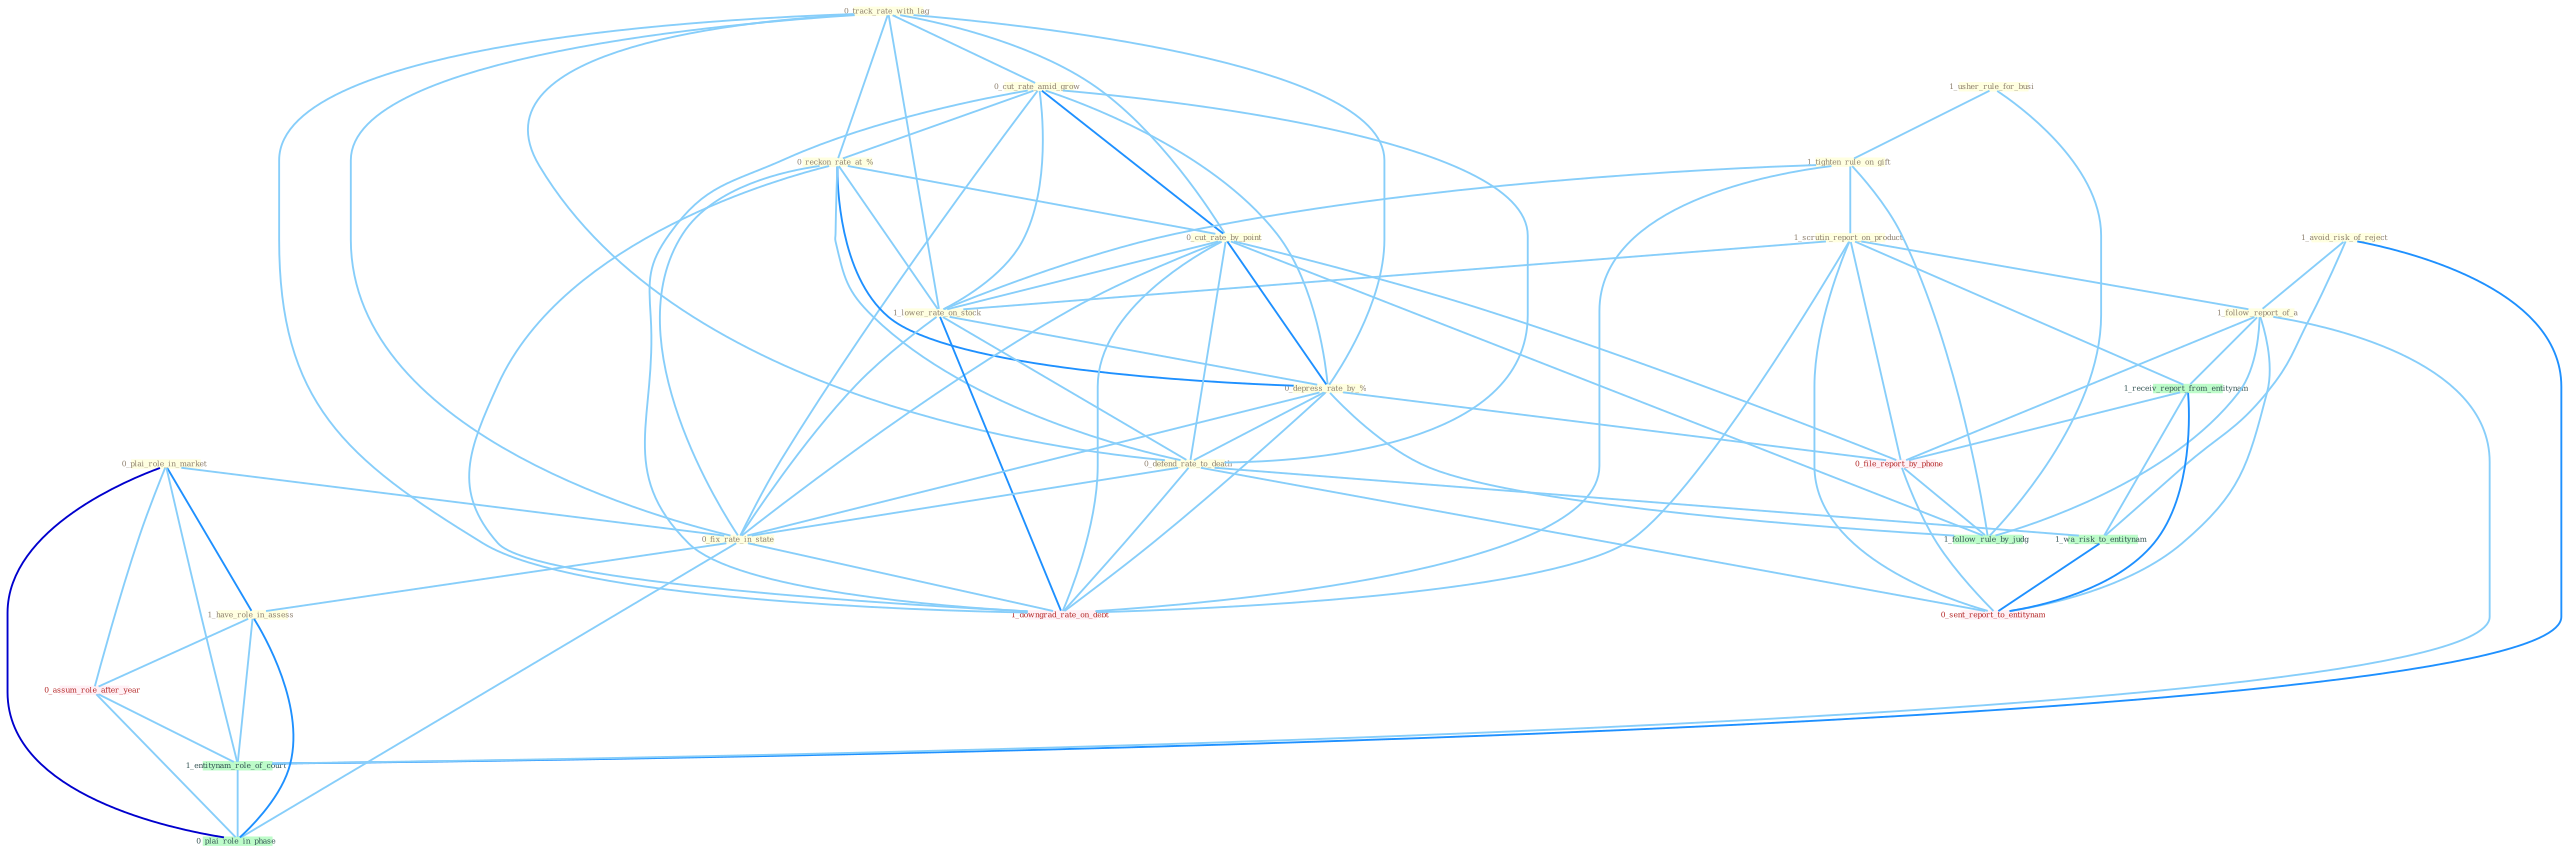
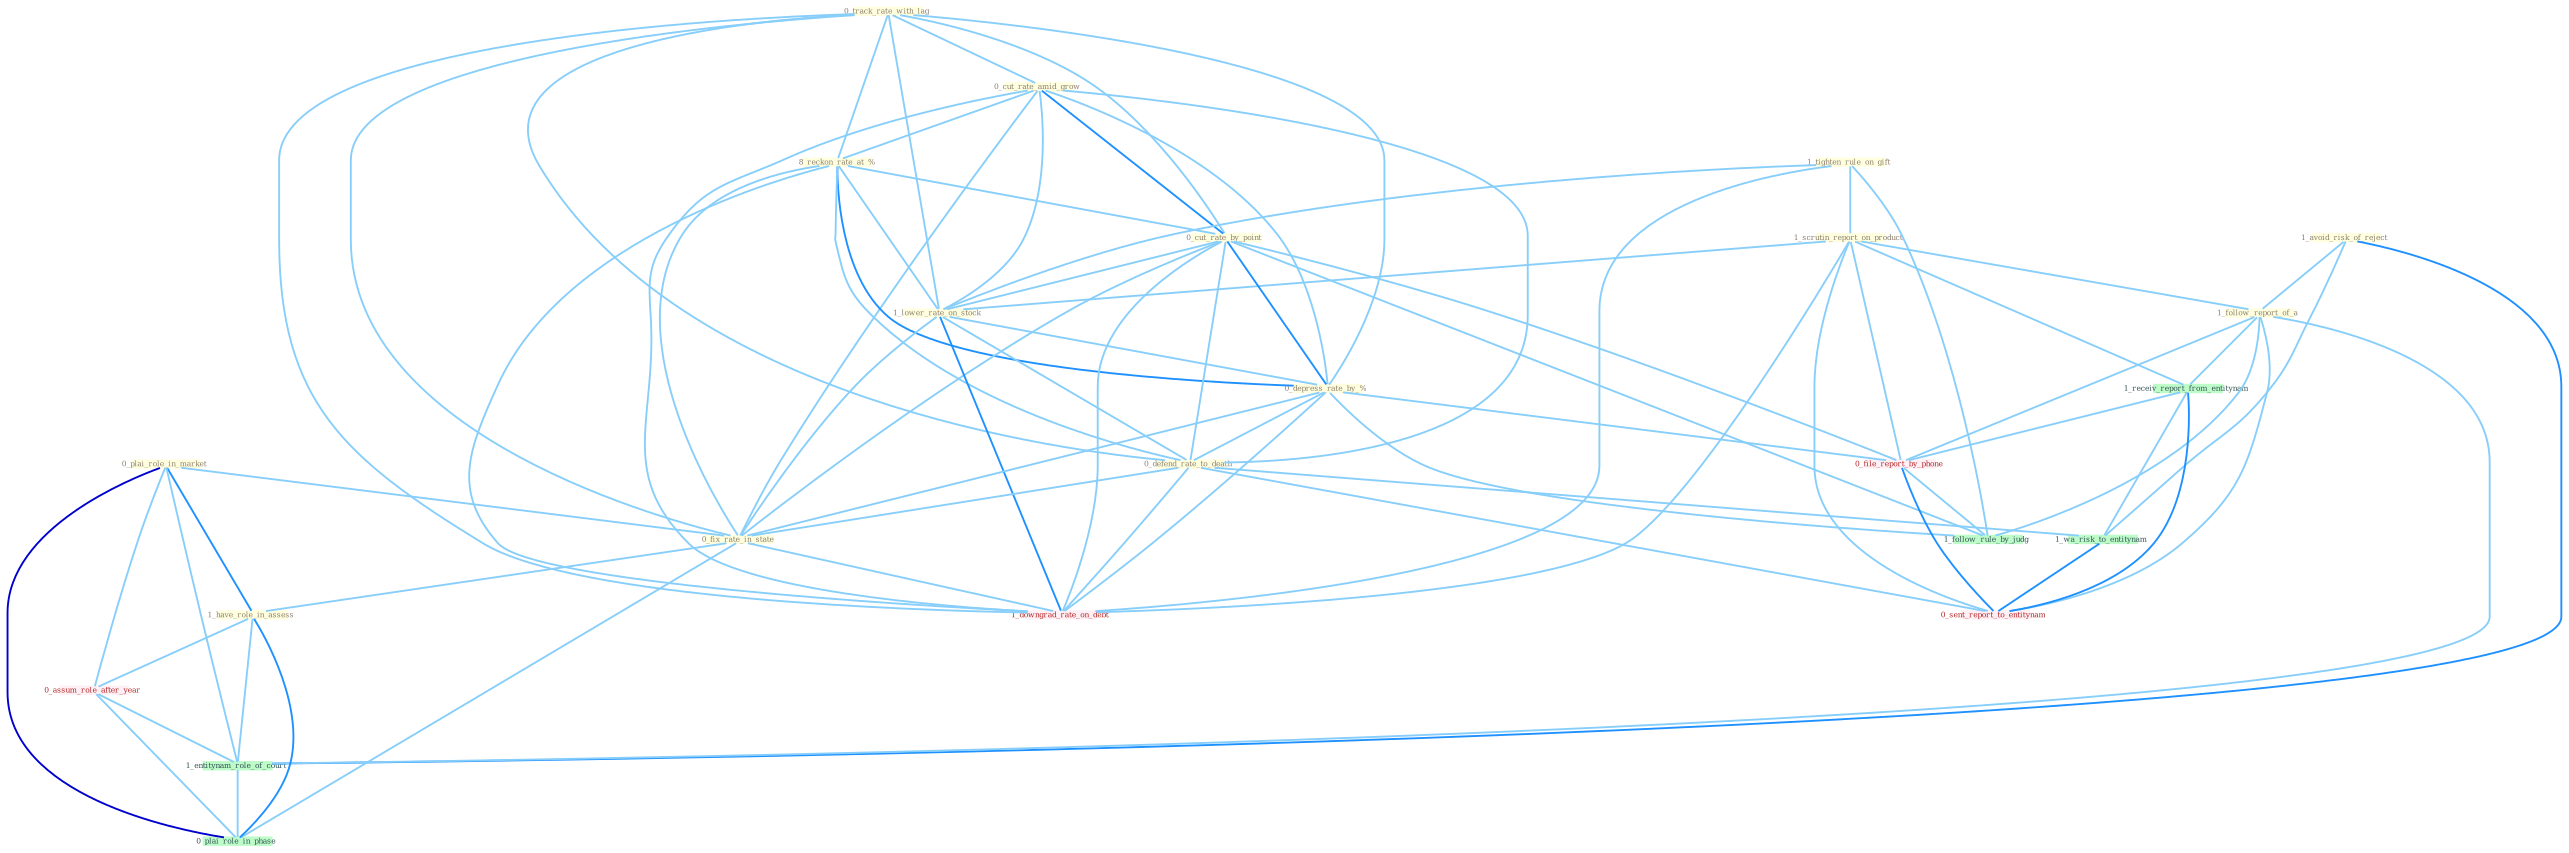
node "1_usher_rule_for_busi": removed
node "0_reckon_rate_at_%": label "0_reckon_rate_at_%" -> "8_reckon_rate_at_%"
edge "0_file_report_by_phone" -- "0_sent_report_to_entitynam": color #87cefa -> #1e90ff
